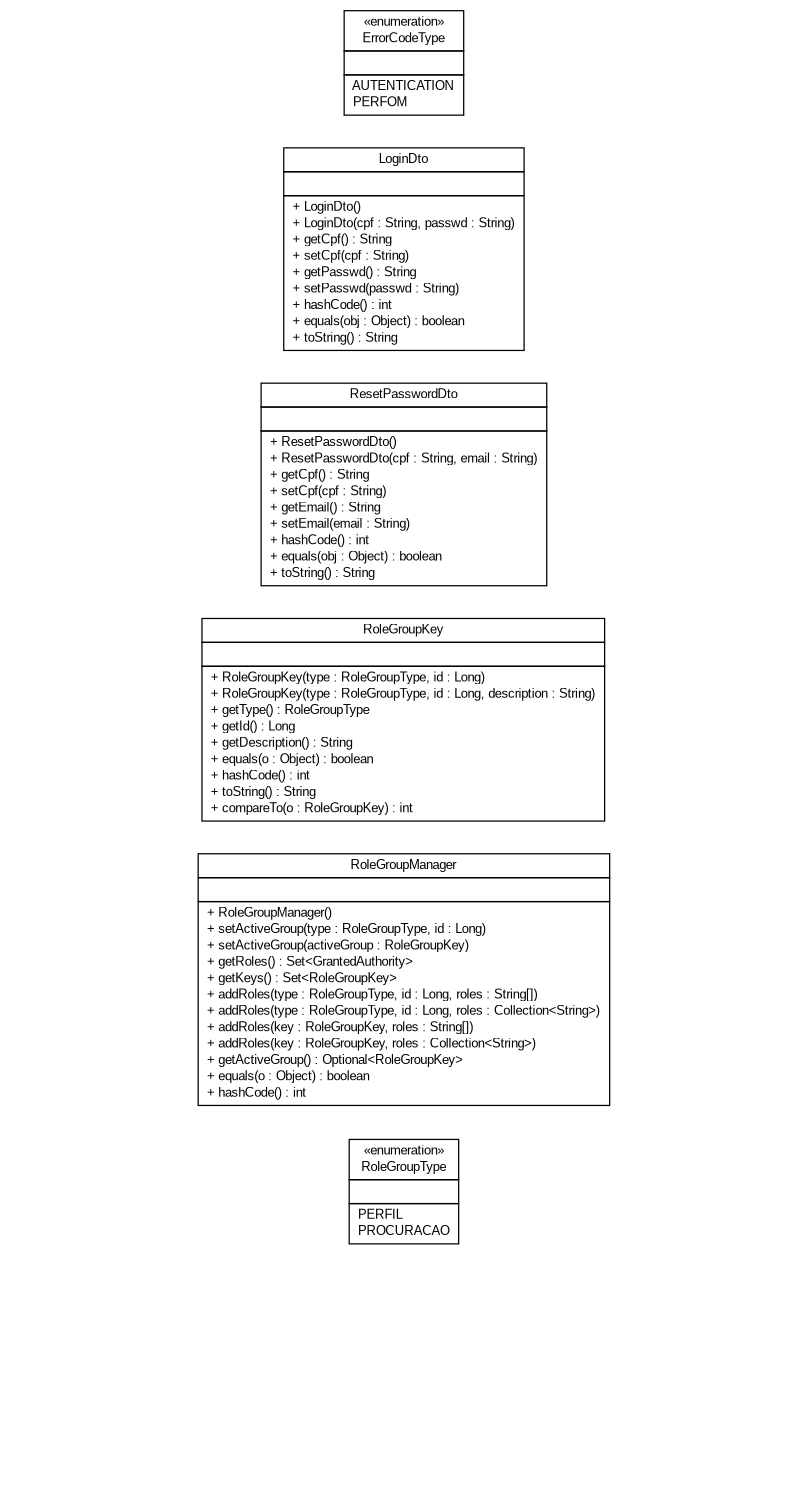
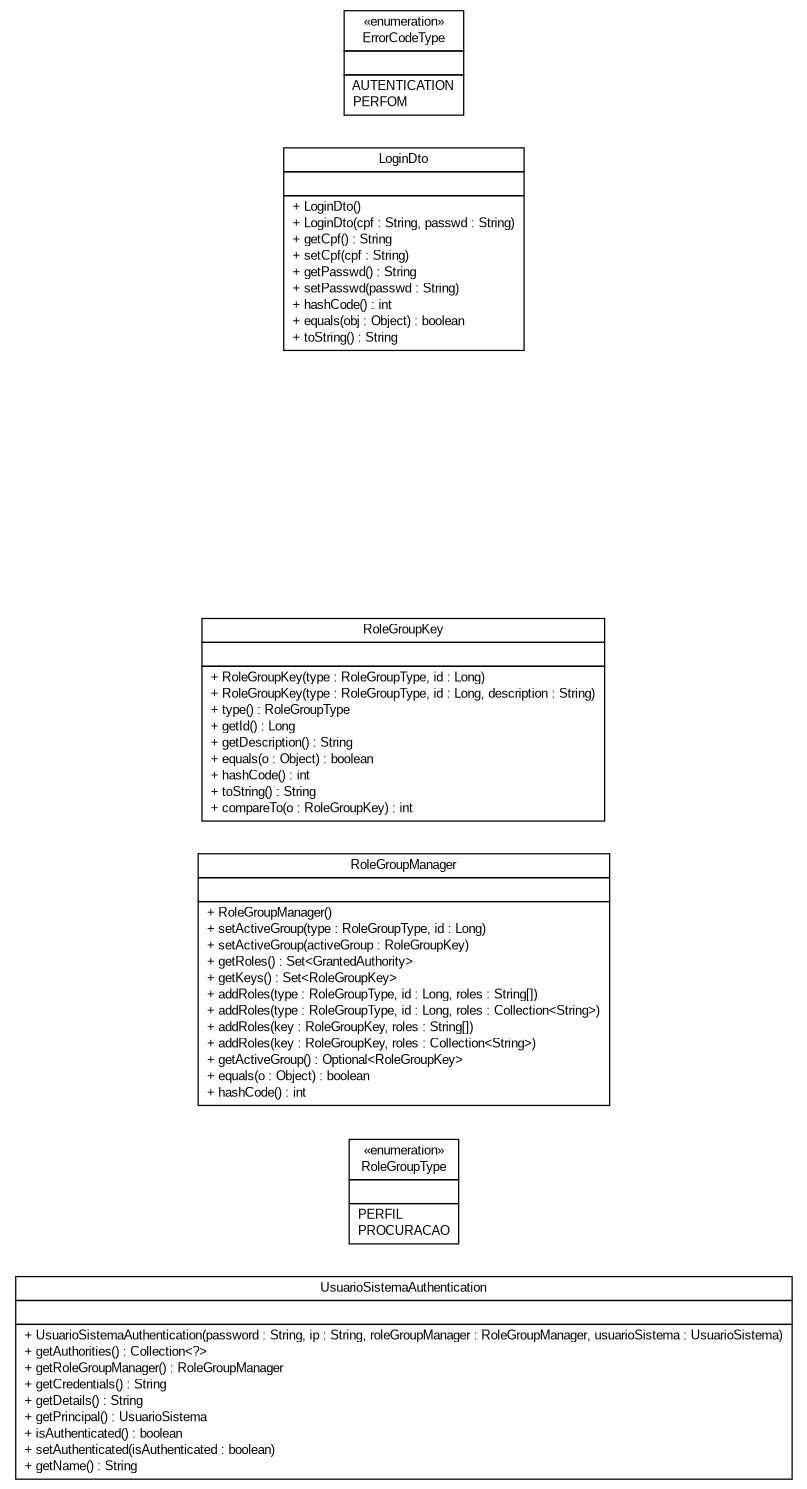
node "ResetPasswordDto": removed
node "RoleGroupKey": text "+ getType() : RoleGroupType" -> "+ type() : RoleGroupType"
node "UsuarioSistemaAuthentication": added
